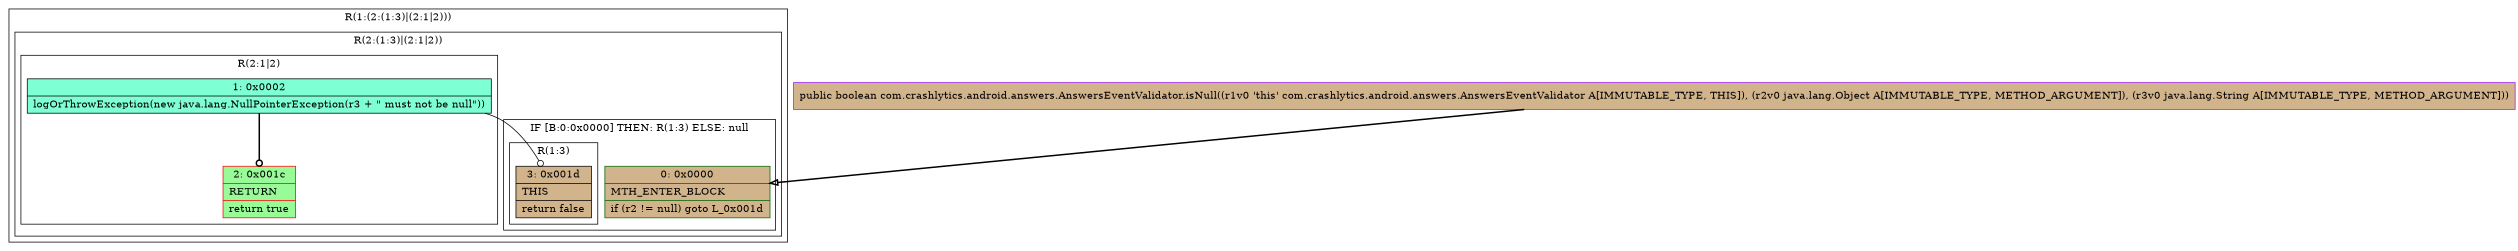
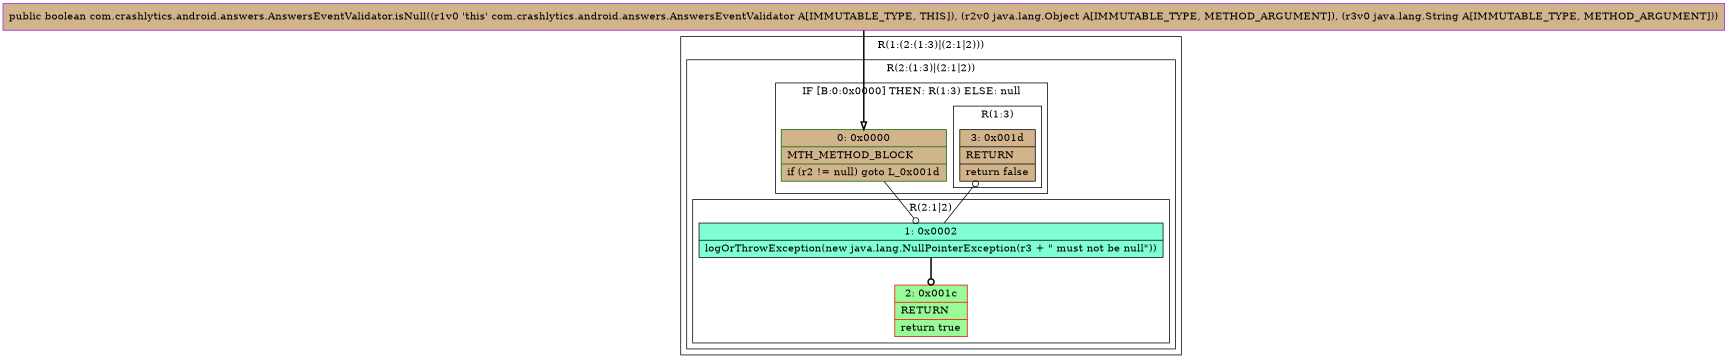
node "3: 0x001d": text "THIS" -> "RETURN"
node "0: 0x0000": text "MTH_ENTER_BLOCK" -> "MTH_METHOD_BLOCK"
edge "0: 0x0000" -> "1: 0x0002": added
